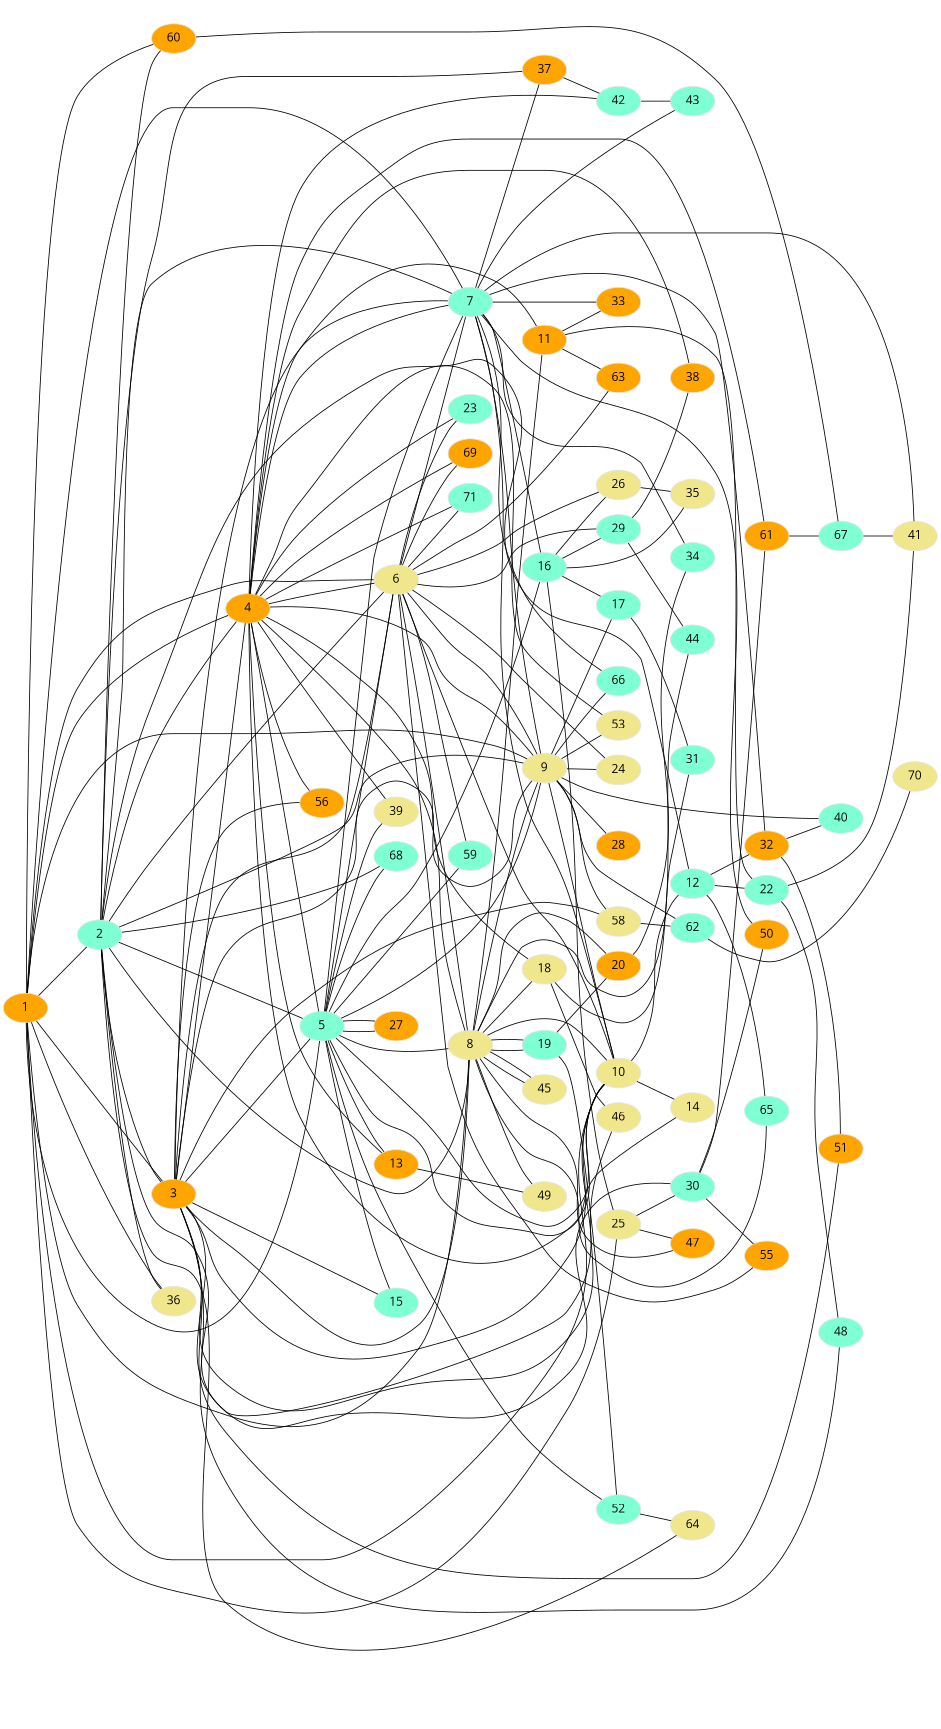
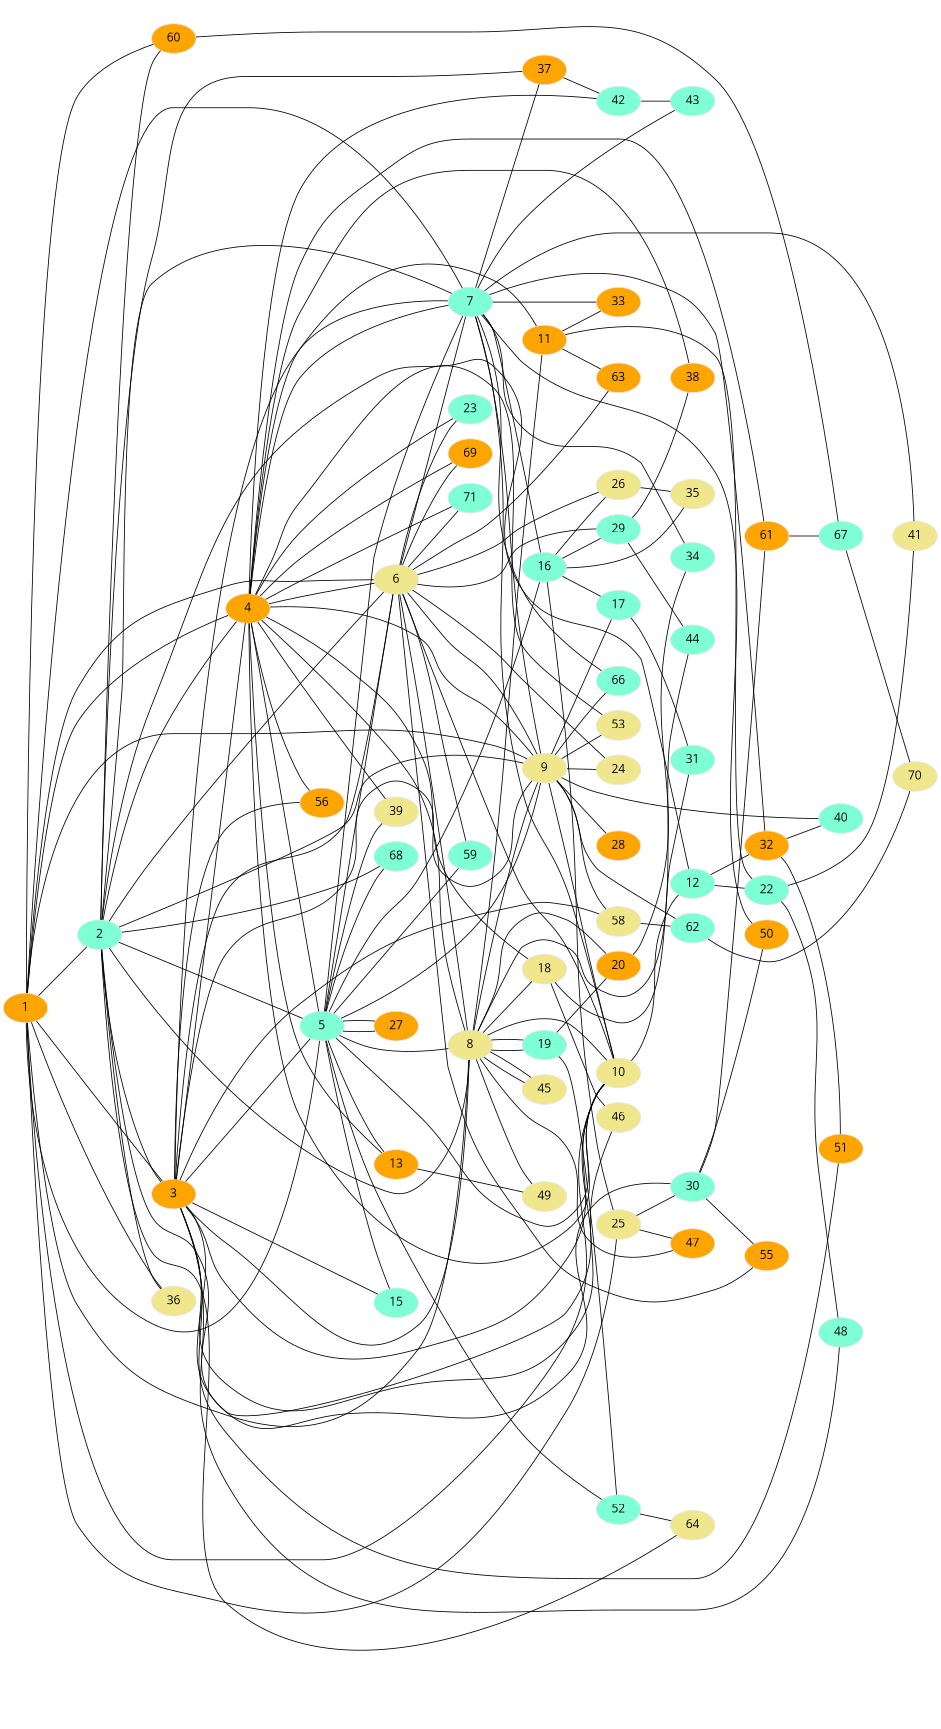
edge "67" -- "41": now "67" -- "70"
node "14": removed
node "65": removed
